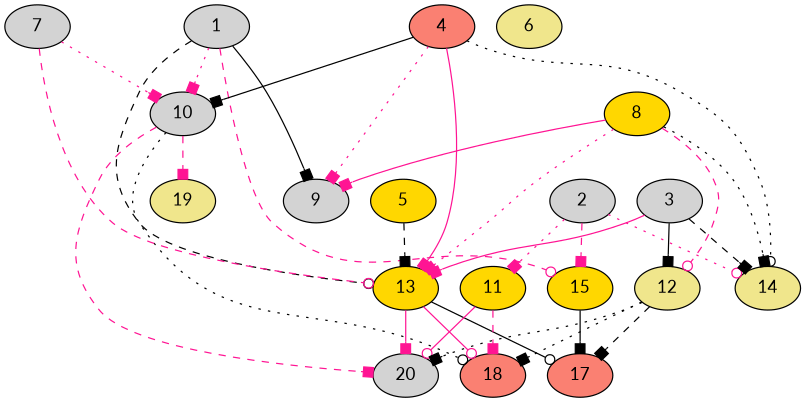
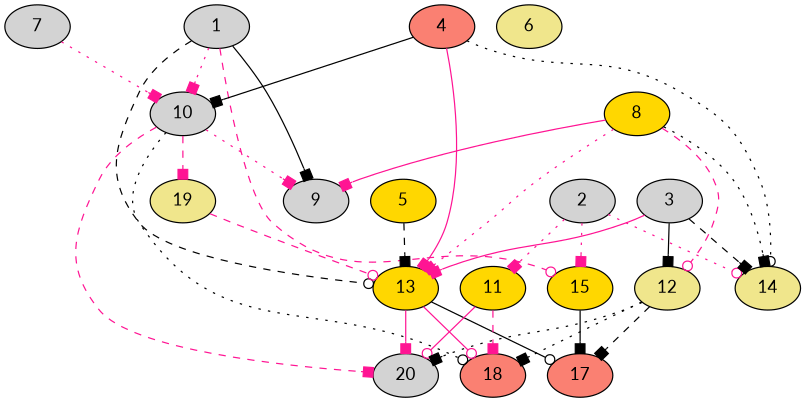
edge "4" -> "9": now "10" -> "9"
edge "7" -> "13": now "19" -> "13"
edge "2" -> "15": style dashed -> dotted
